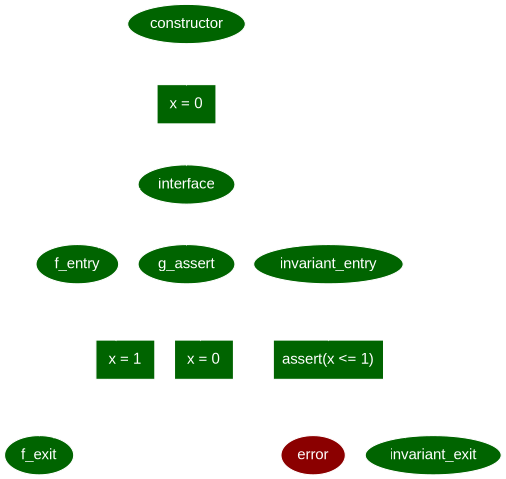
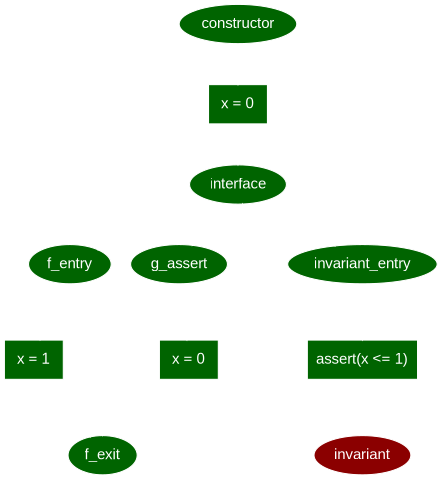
node "error": label "error" -> "invariant"
node "invariant_exit": removed
